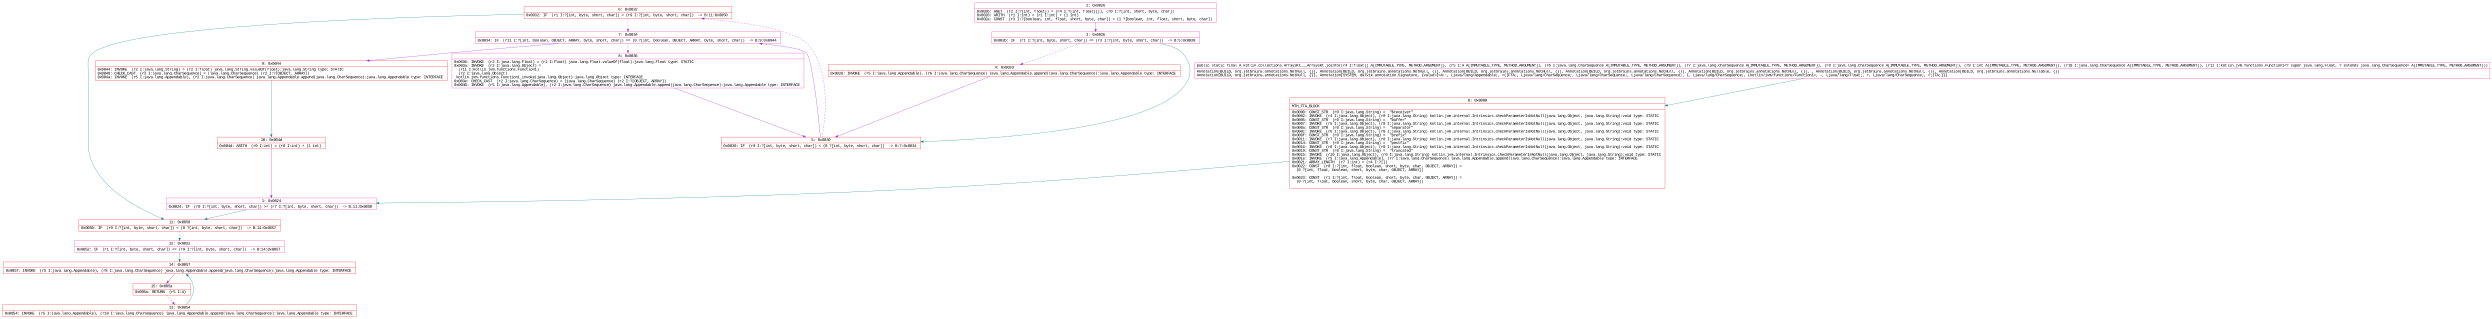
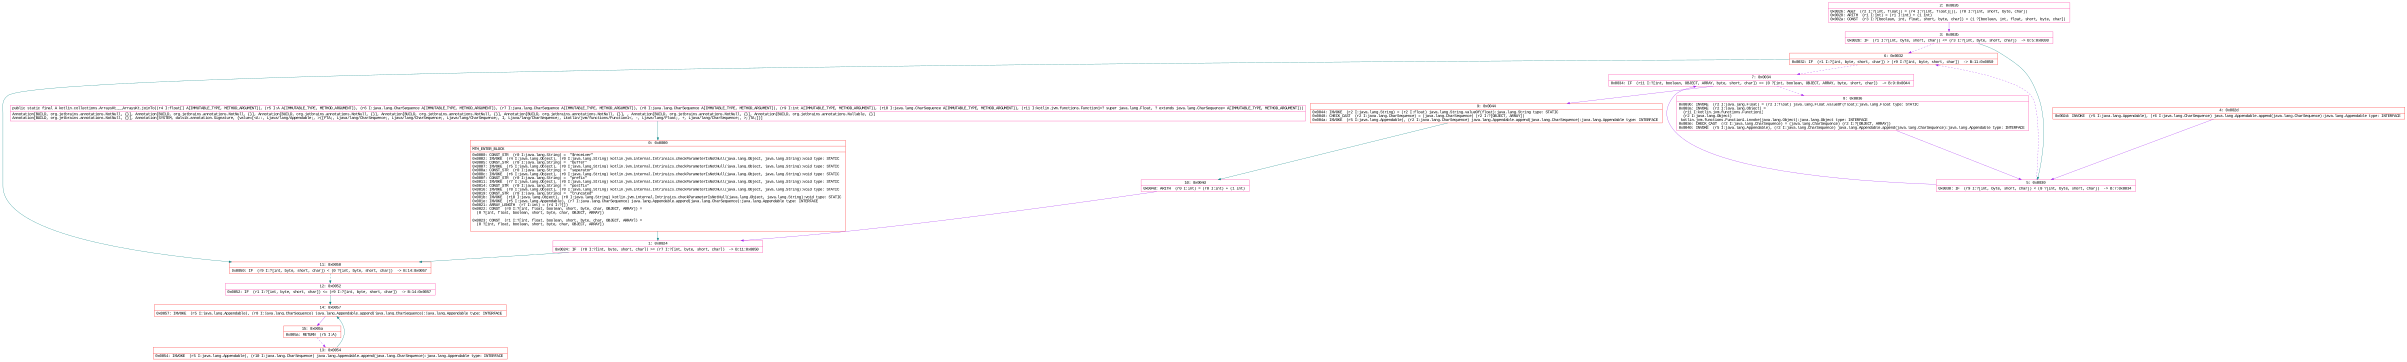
edge "3: 0x002b" -> "4: 0x002d": now "3: 0x002b" -> "6: 0x0032"
node "0: 0x0000": text "MTH_FTA_BLOCK" -> "MTH_ENTER_BLOCK"
node "10: 0x004d": color red -> deeppink
node "5: 0x0030": color red -> deeppink
